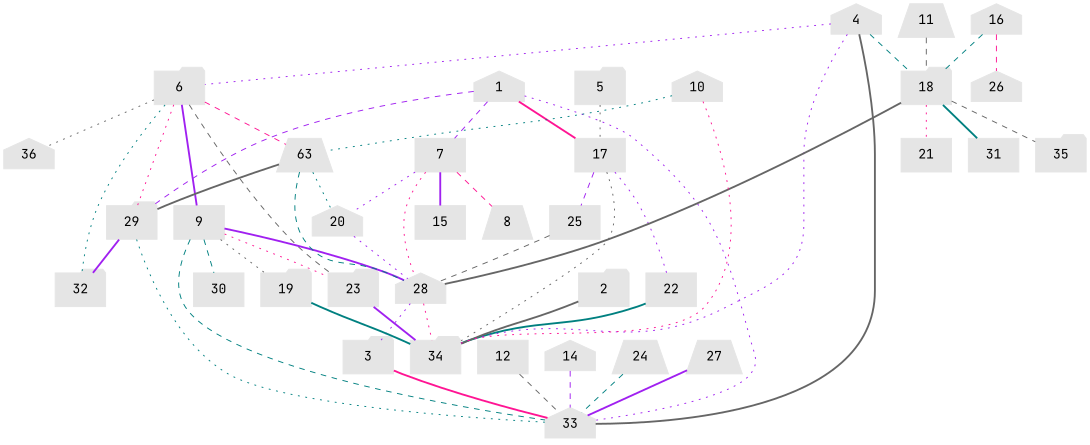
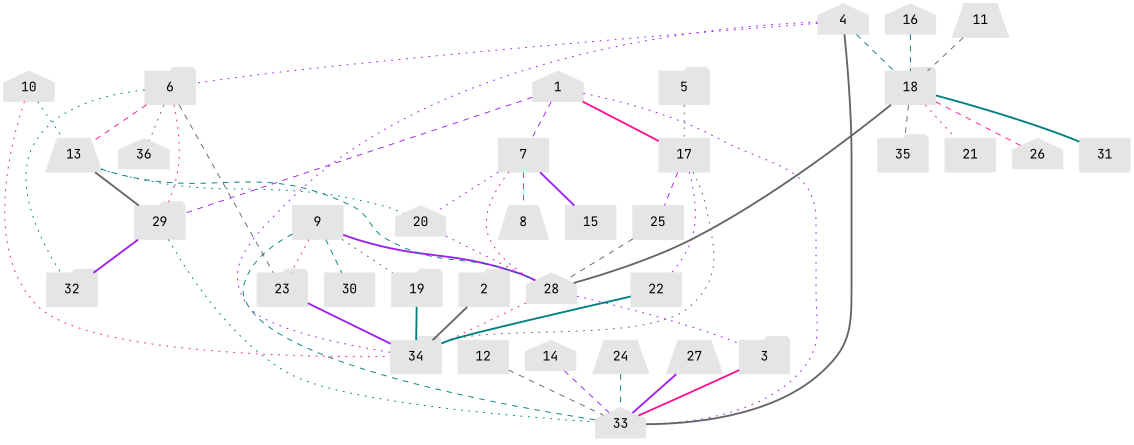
edge "16" -- "26": now "18" -- "26"
edge "6" -- "9": removed
node "63": label "63" -> "13"
